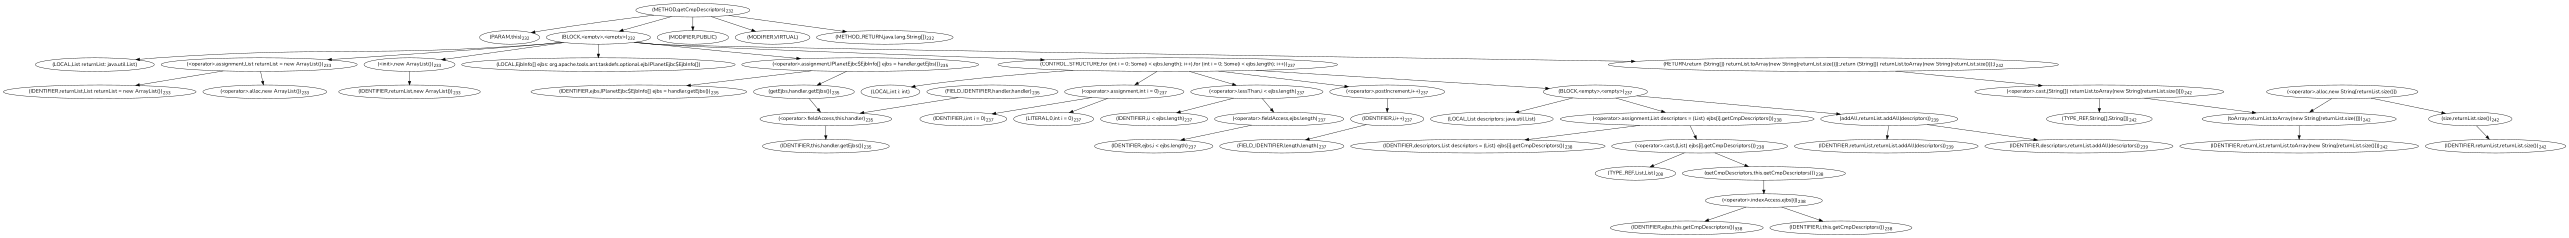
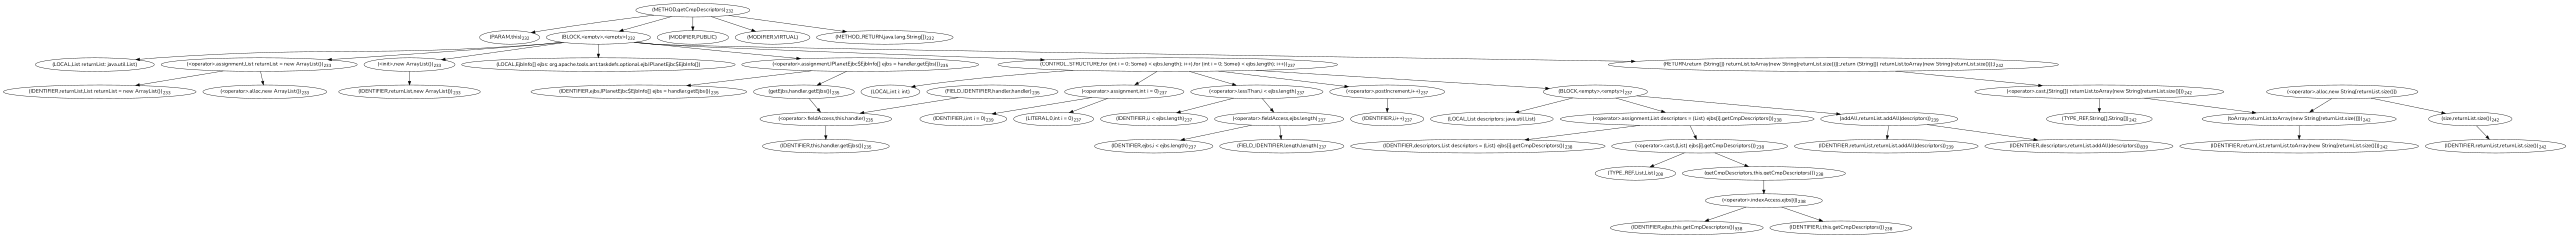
node "(IDENTIFIER,i,int i = 0)": text "237" -> "239"
edge "(IDENTIFIER,i,i++)" -> "(FIELD_IDENTIFIER,length,length)": now "(<operator>.fieldAccess,ejbs.length)" -> "(FIELD_IDENTIFIER,length,length)"
node "(IDENTIFIER,descriptors,returnList.addAll(descriptors))": text "239" -> "839"
